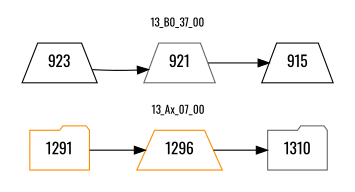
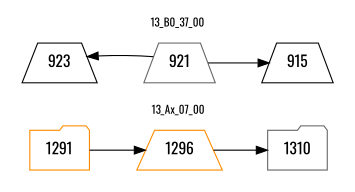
edge "923" -> "921": reversed
